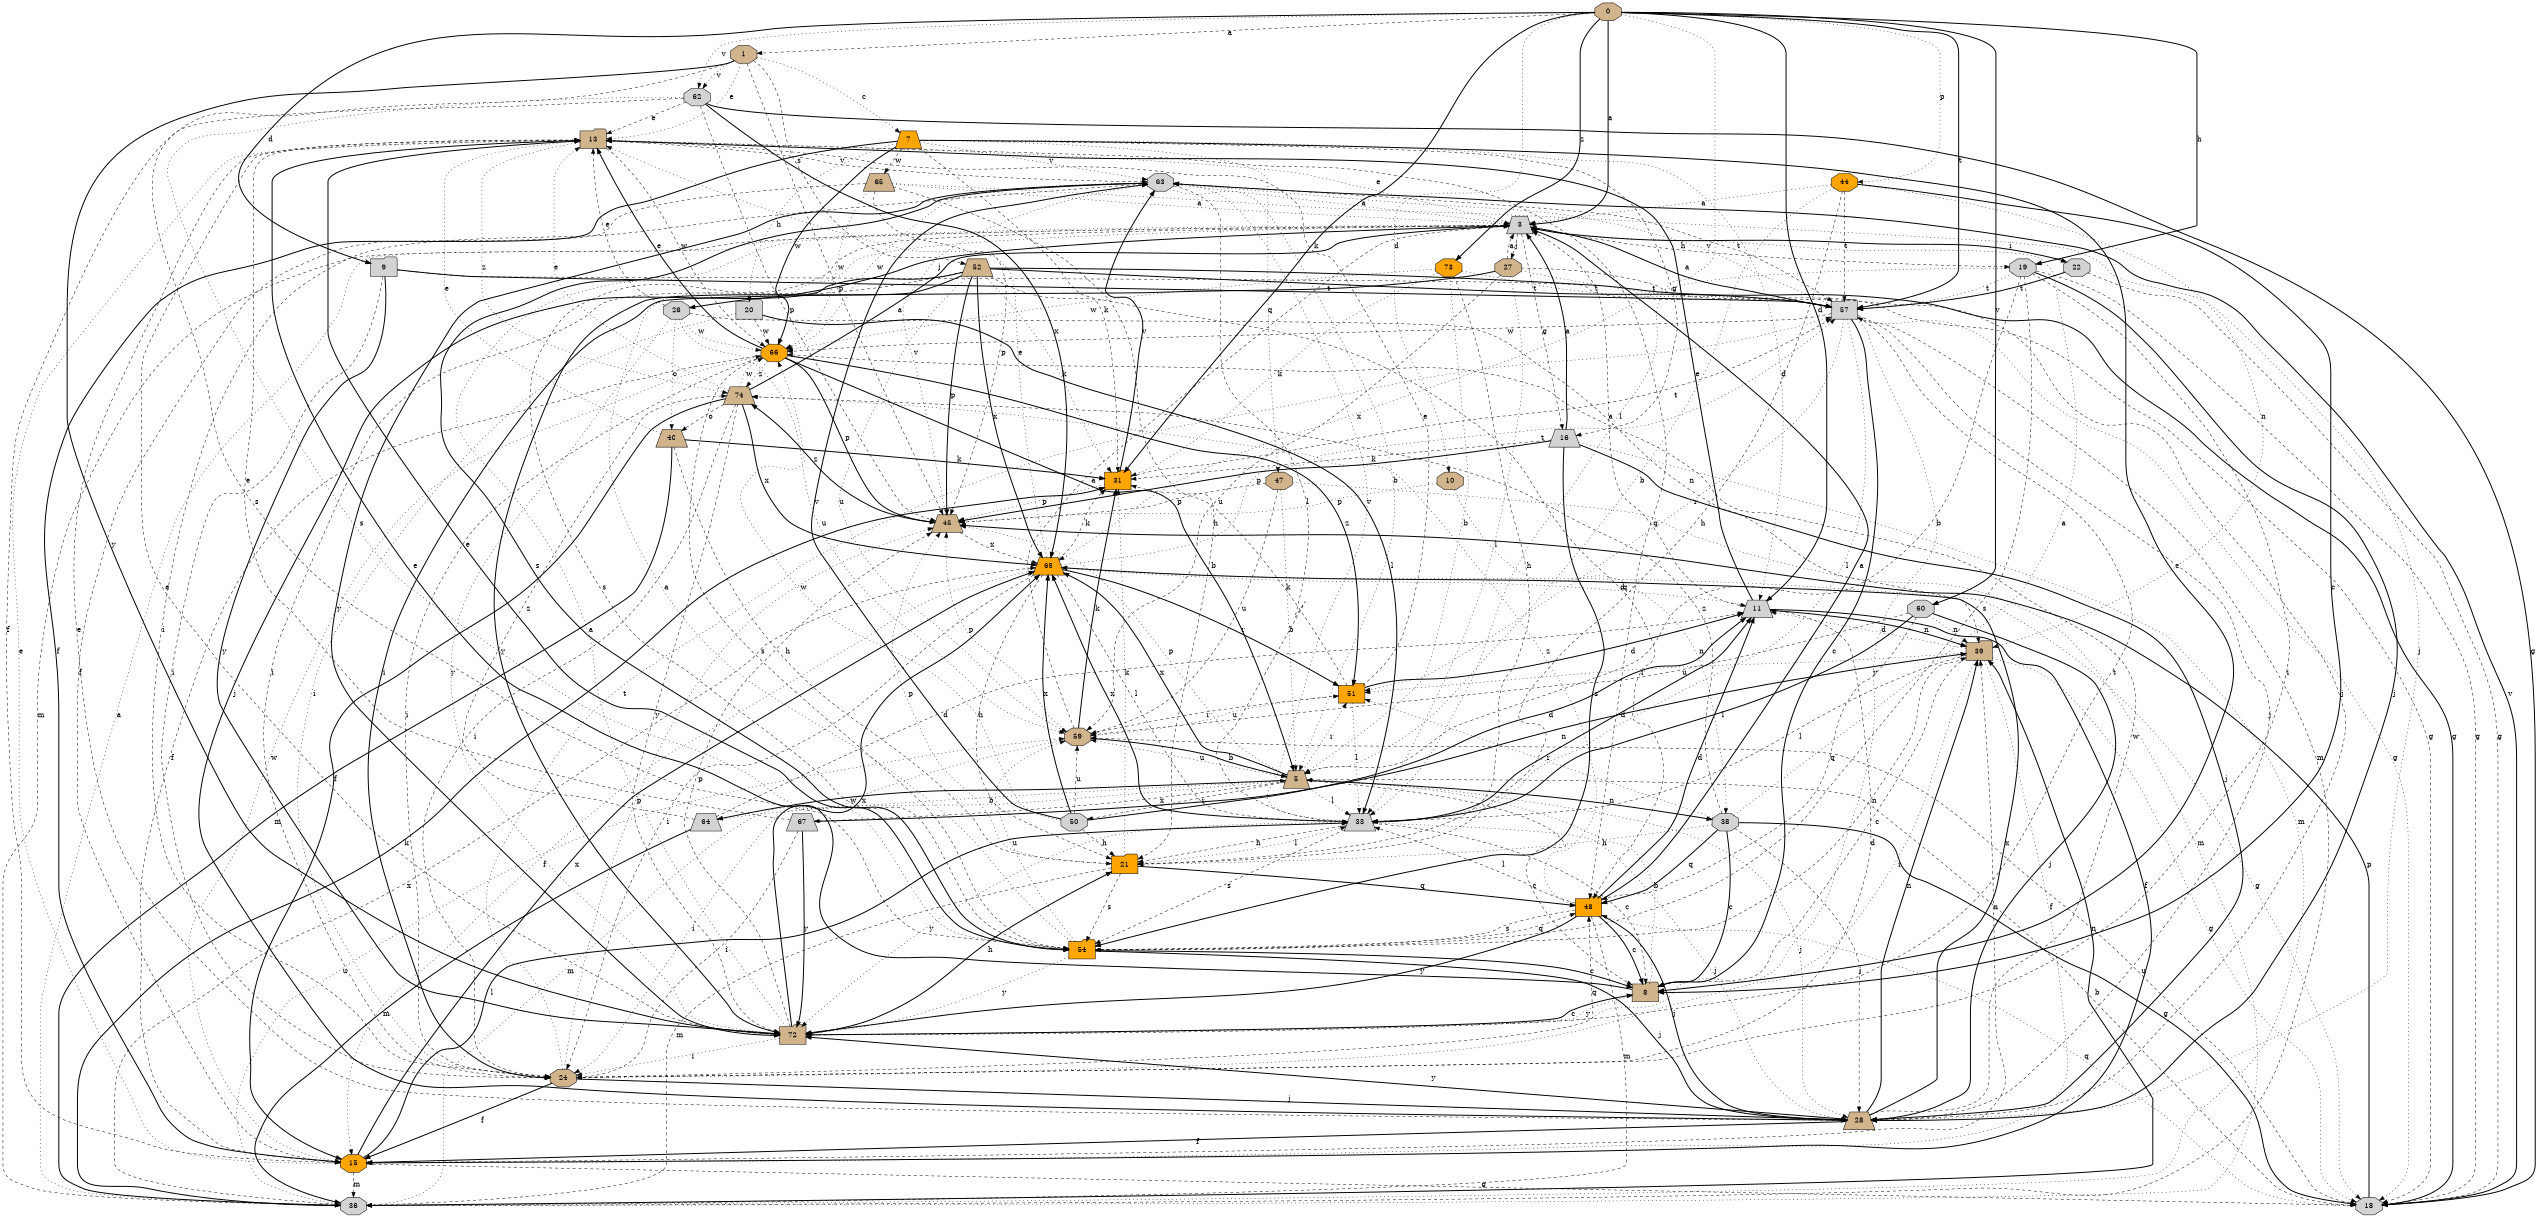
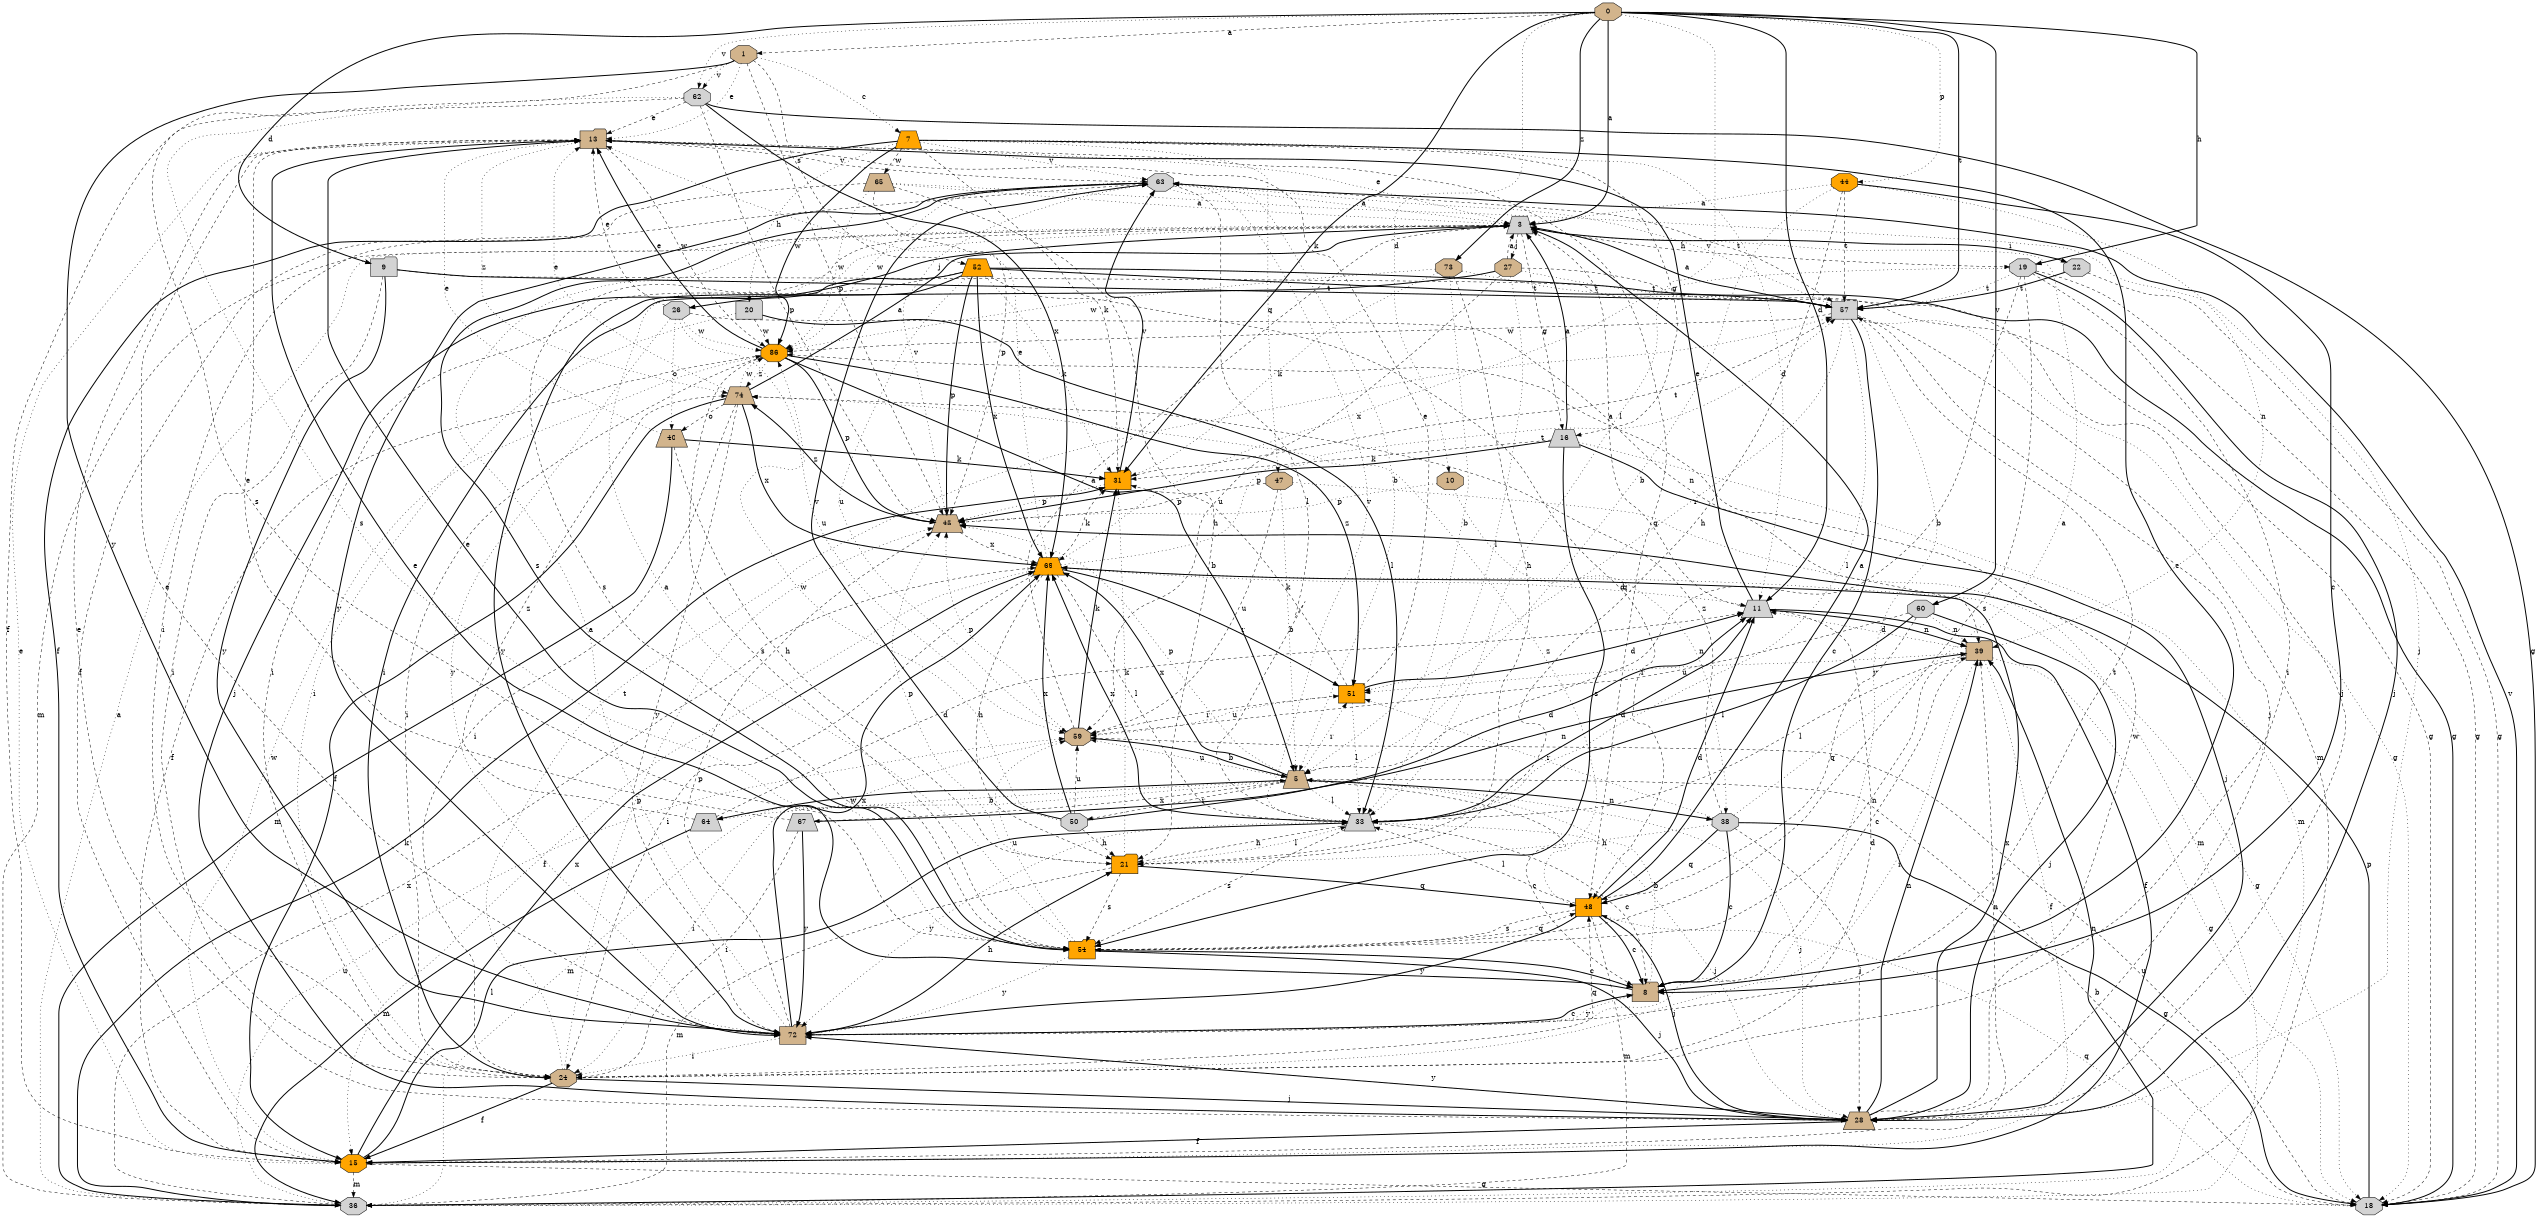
node "52": fillcolor tan -> orange
node "73": fillcolor orange -> tan
node "66": label "66" -> "86"
